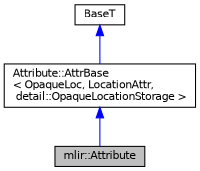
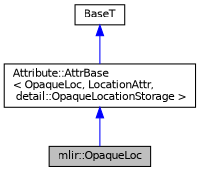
node "mlir::Attribute": label "mlir::Attribute" -> "mlir::OpaqueLoc"
